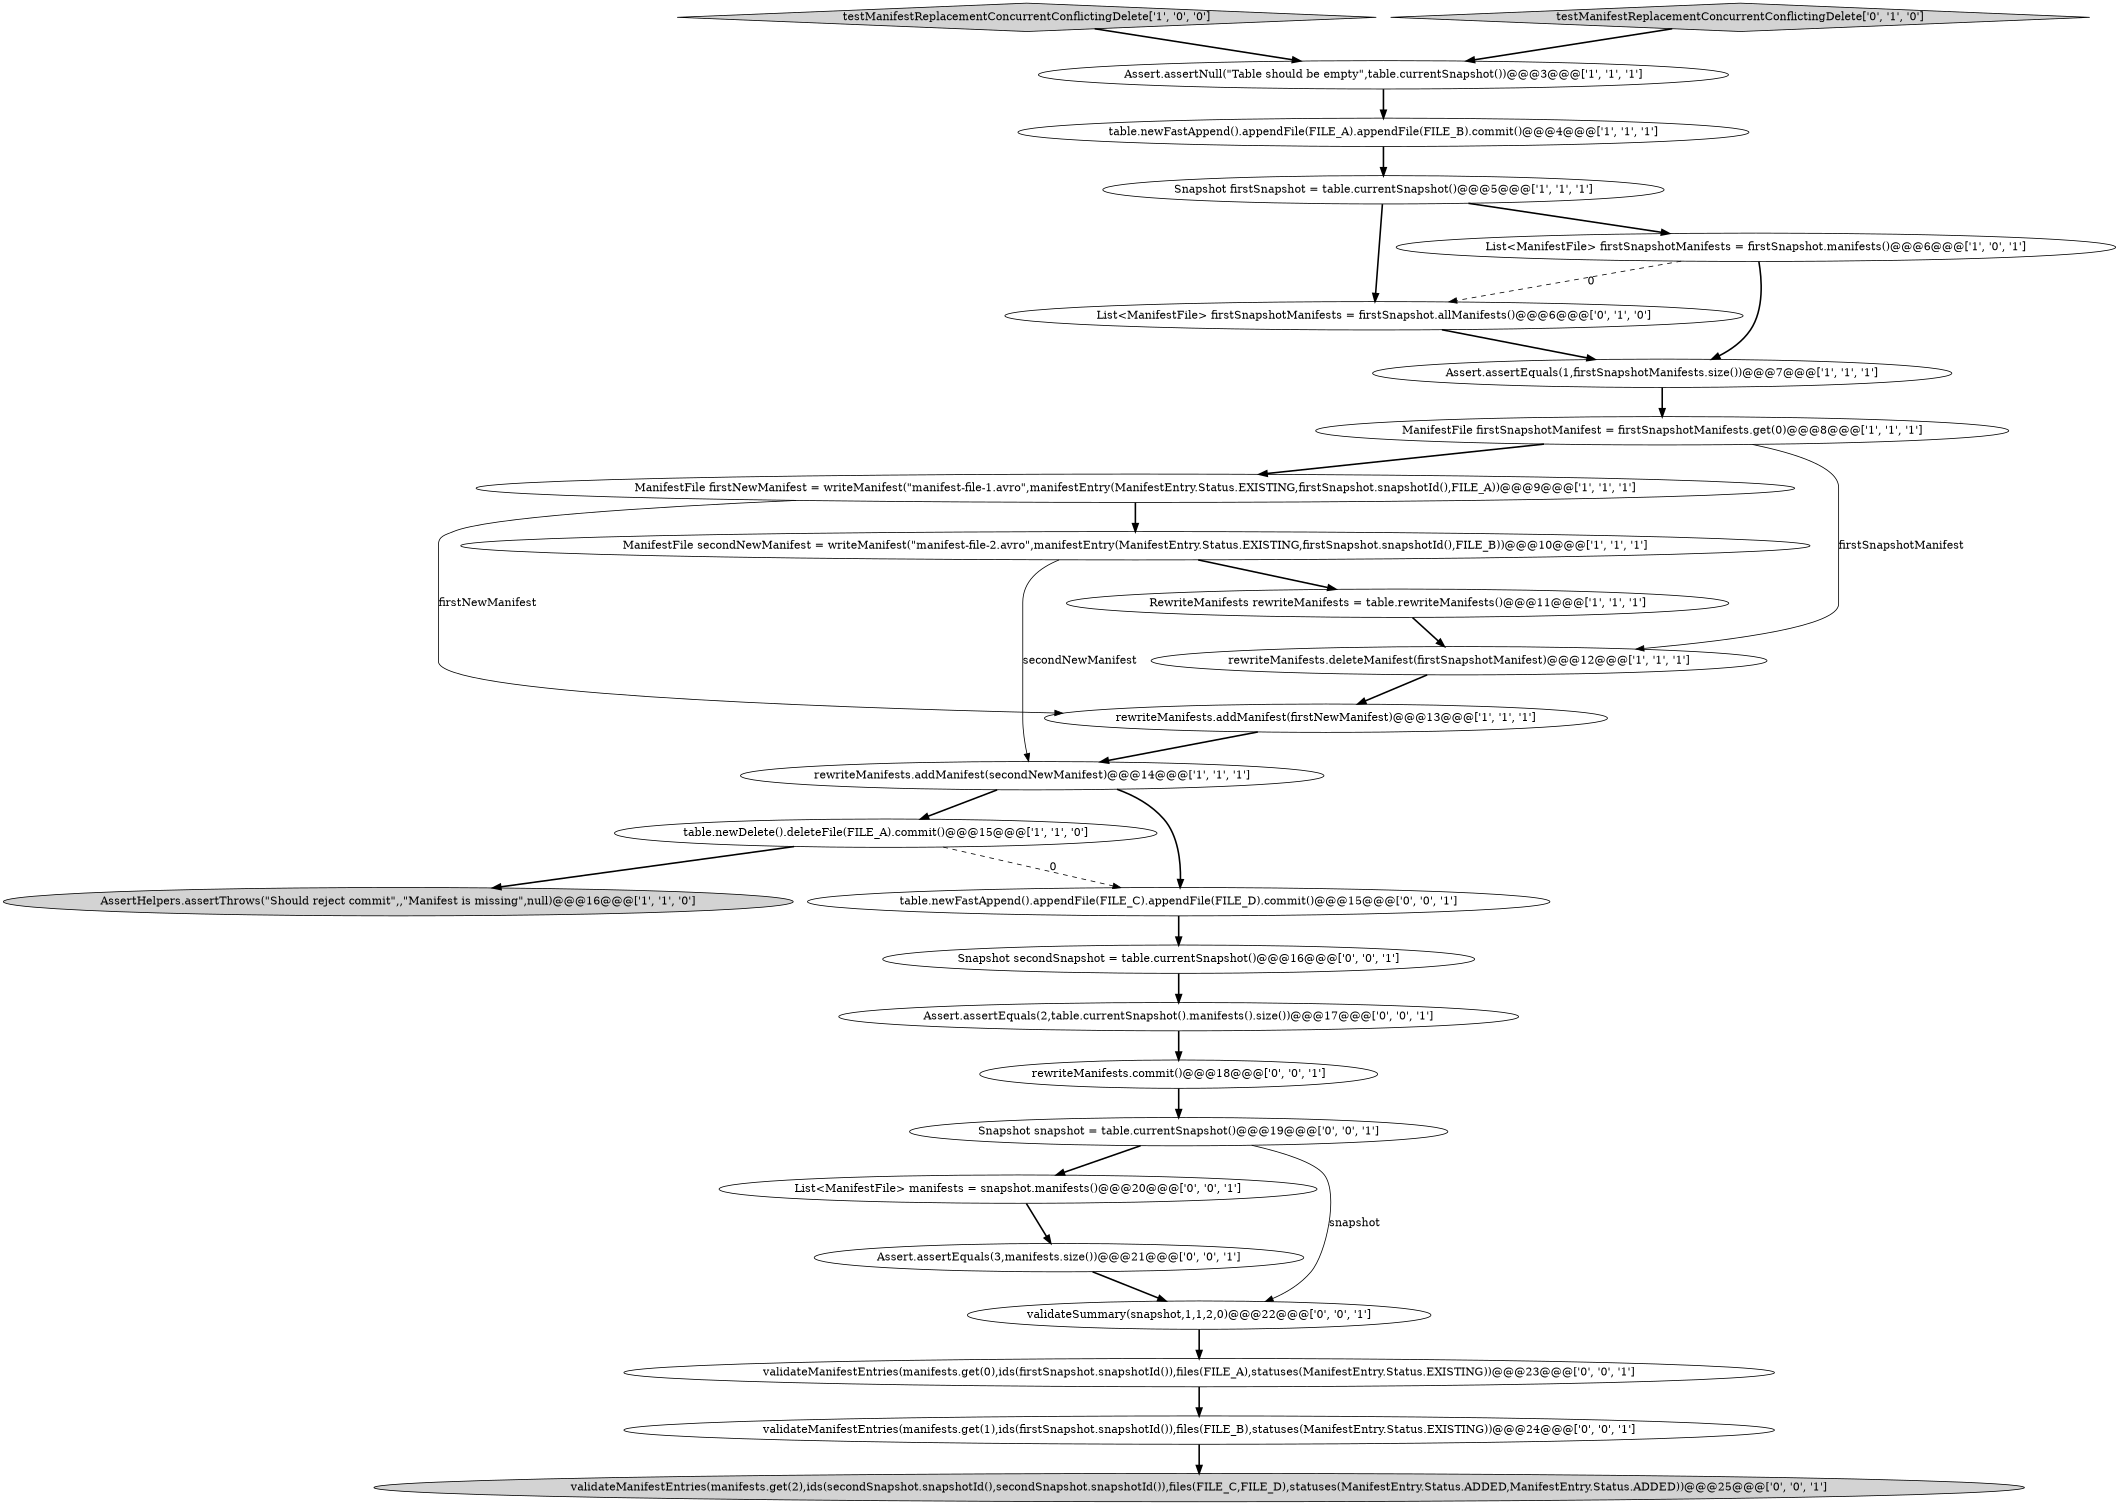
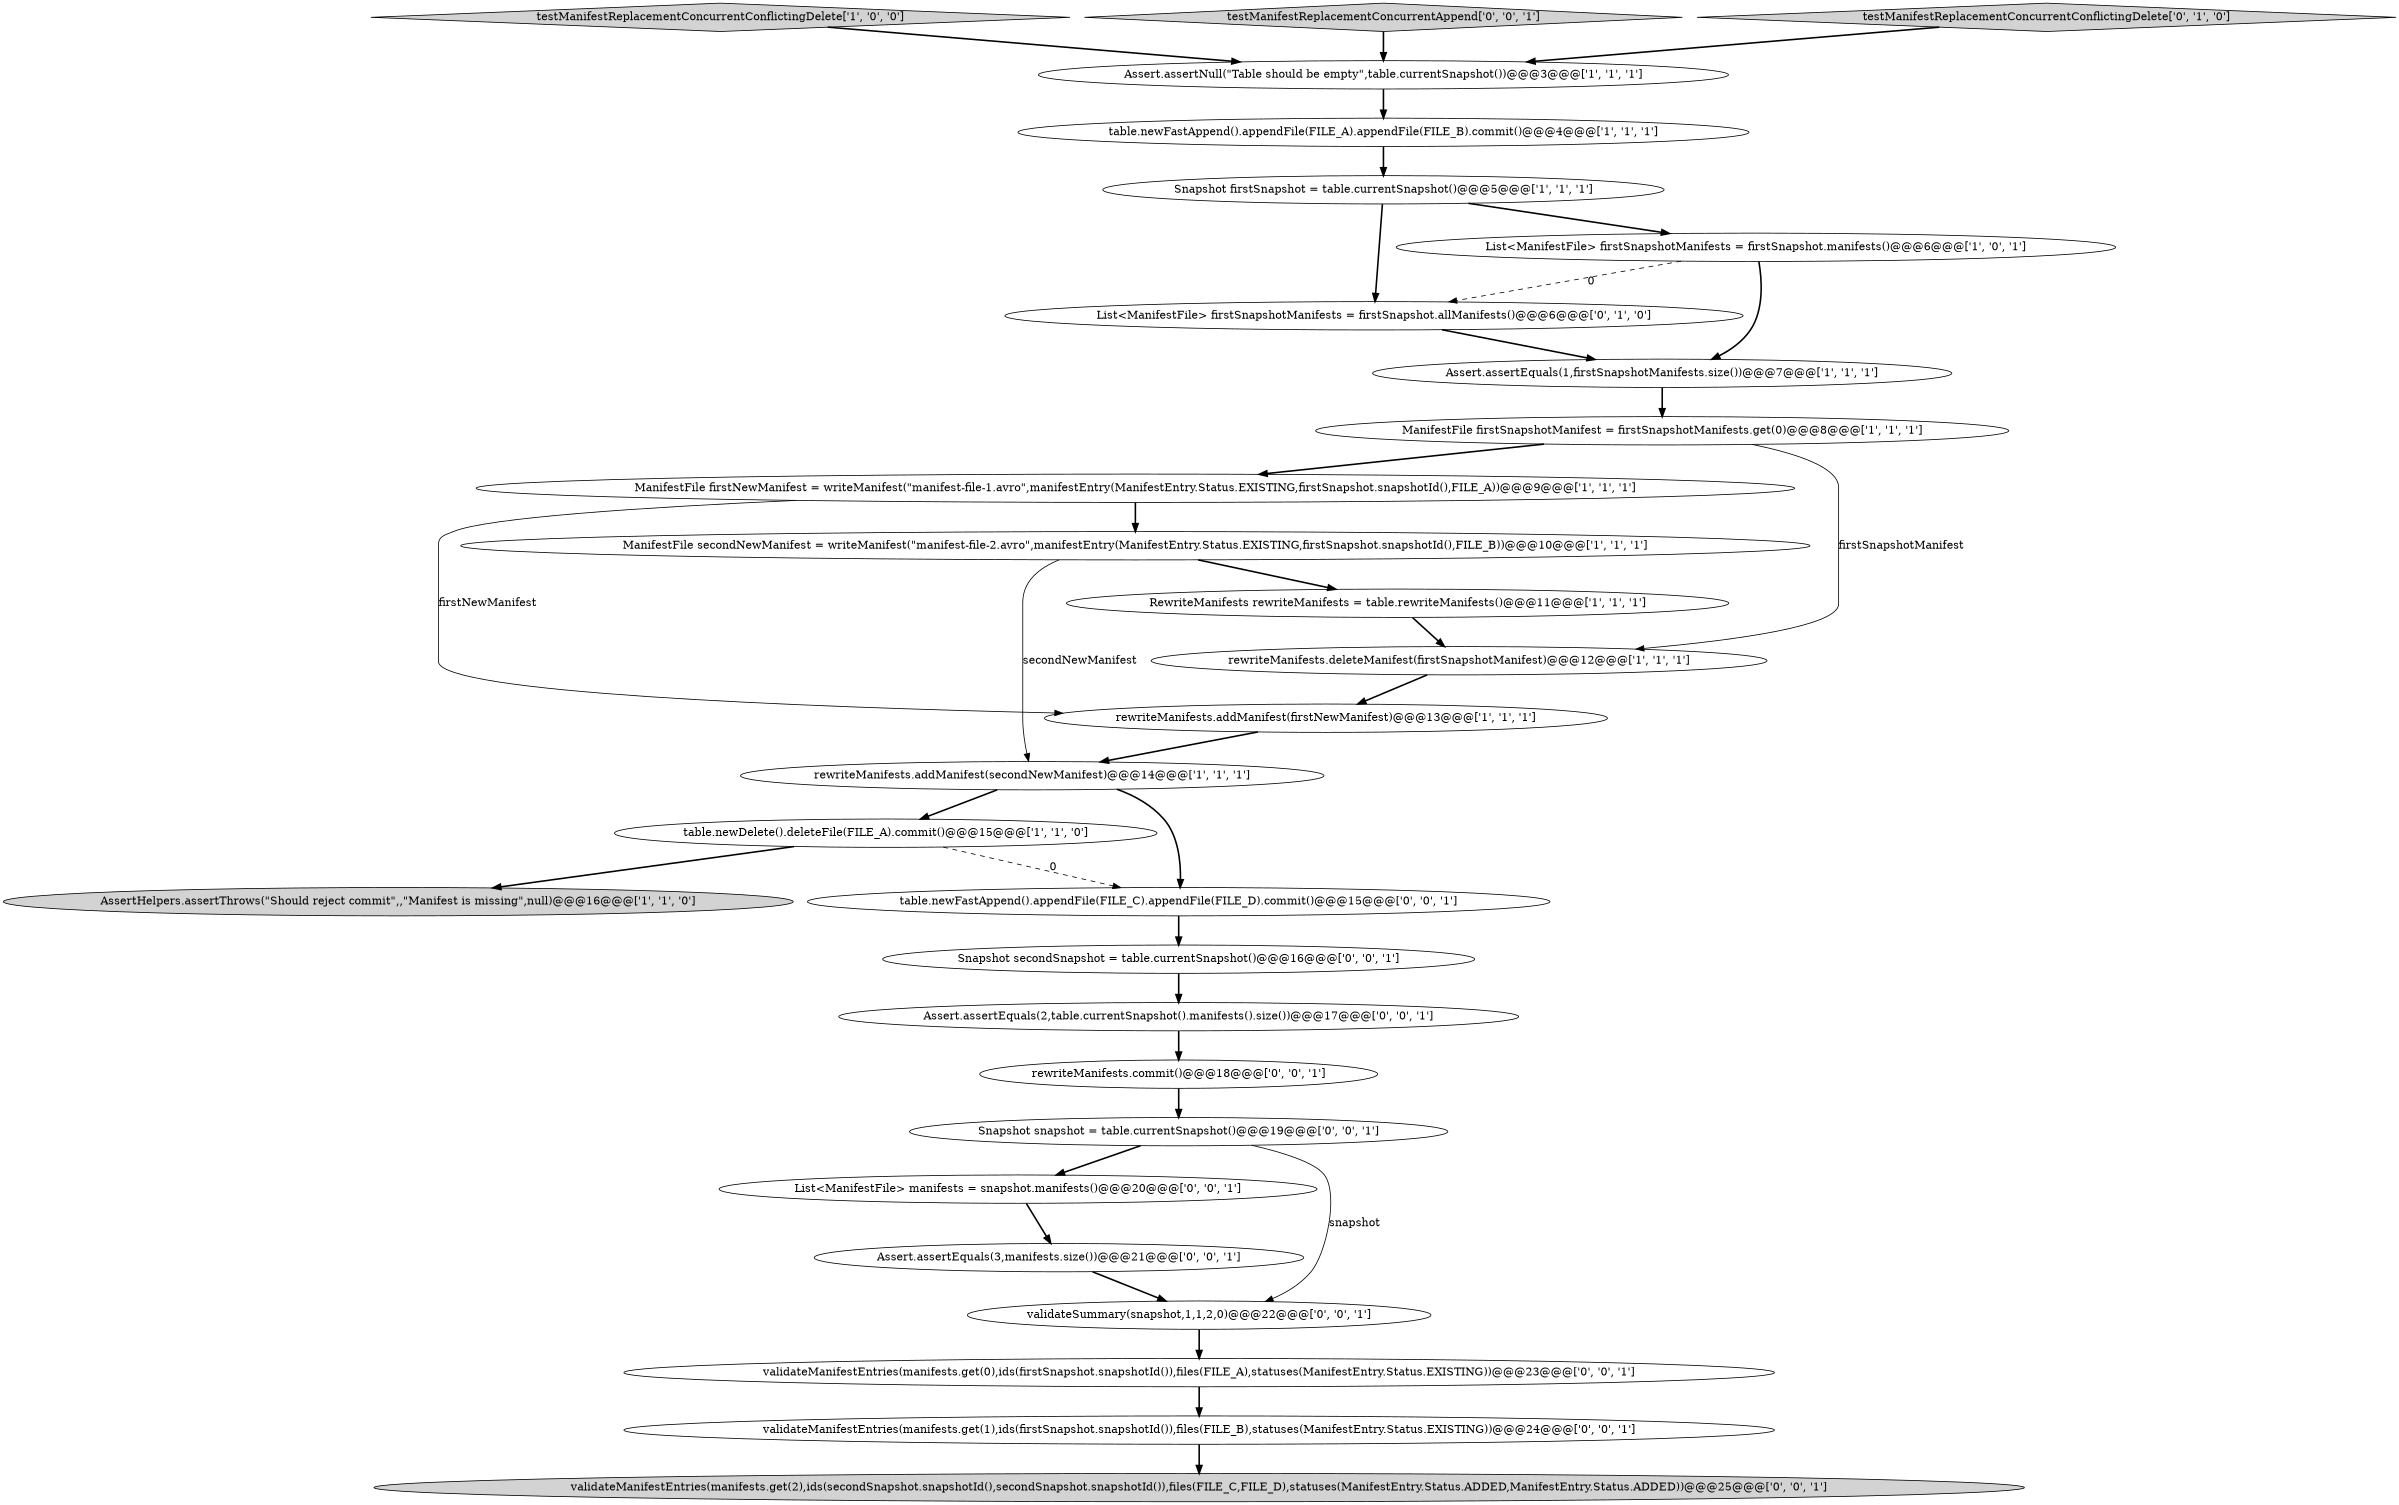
node "testManifestReplacementConcurrentAppend['0', '0', '1']": added
